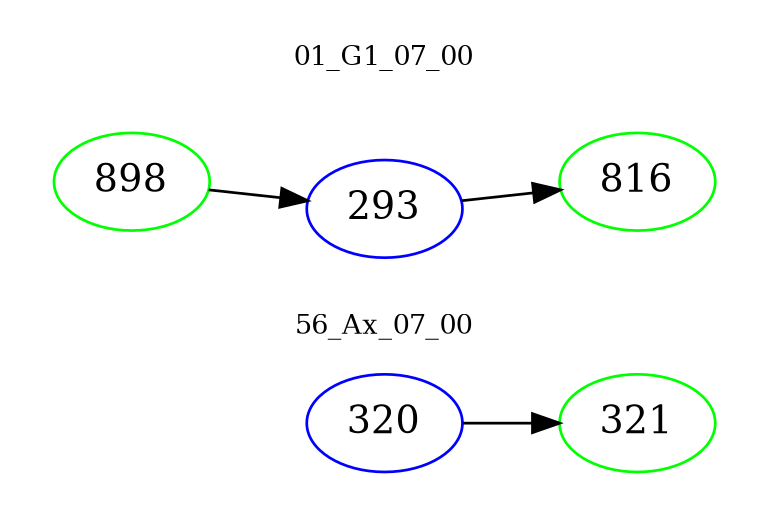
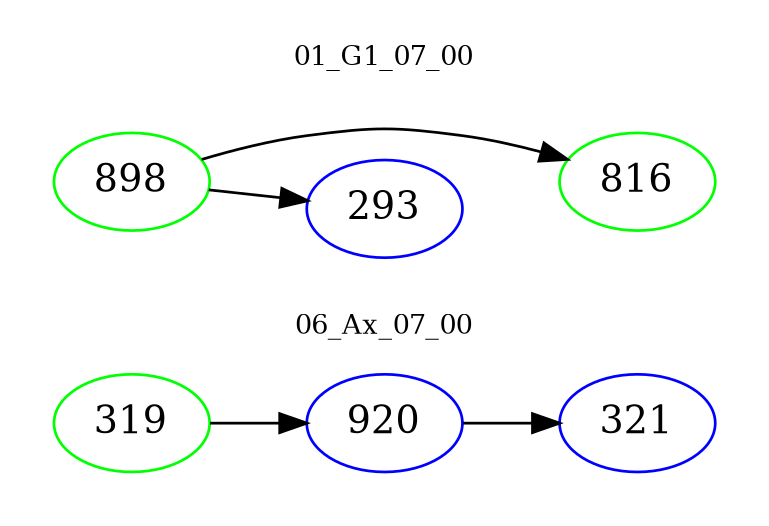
edge "293" -> "816": now "898" -> "816"
cluster "56_Ax_07_00": label "56_Ax_07_00" -> "06_Ax_07_00"
node "319": added
node "320": label "320" -> "920"
node "321": color green -> blue
